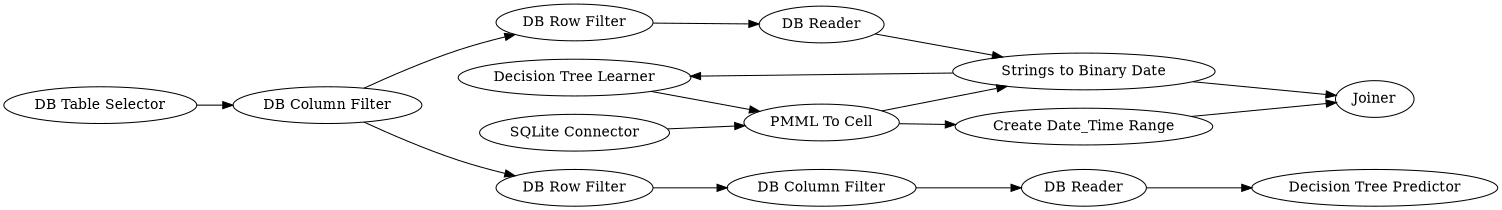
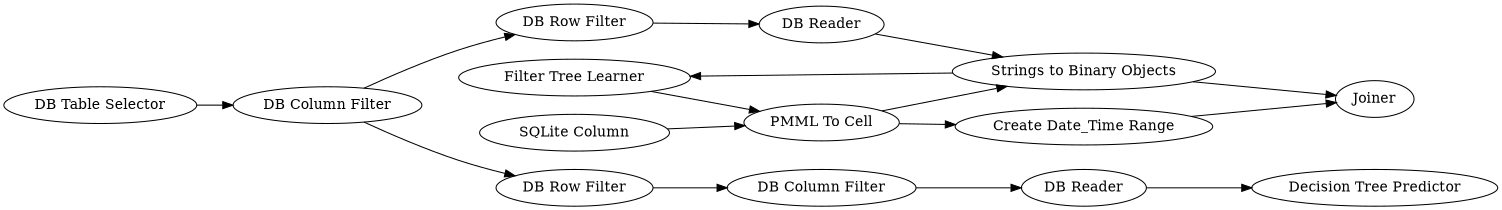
node "Strings to Binary Date": label "Strings to Binary Date" -> "Strings to Binary Objects"
node "Decision Tree Learner": label "Decision Tree Learner" -> "Filter Tree Learner"
node "SQLite Connector": label "SQLite Connector" -> "SQLite Column"
